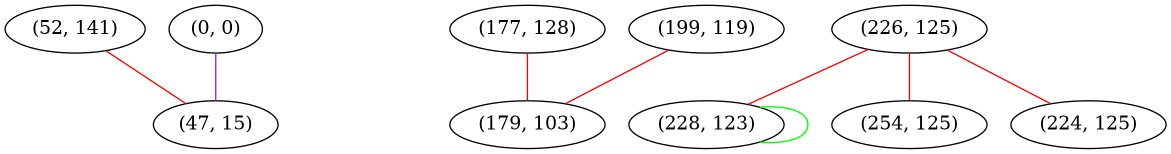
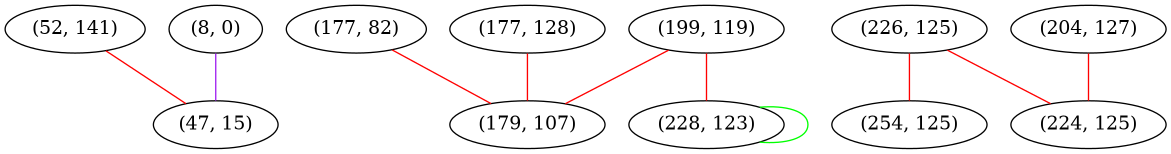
node "(0, 0)": label "(0, 0)" -> "(8, 0)"
node "(177, 82)": added
node "(204, 127)": added
edge "(226, 125)" -- "(228, 123)": now "(199, 119)" -- "(228, 123)"
node "(179, 103)": label "(179, 103)" -> "(179, 107)"
